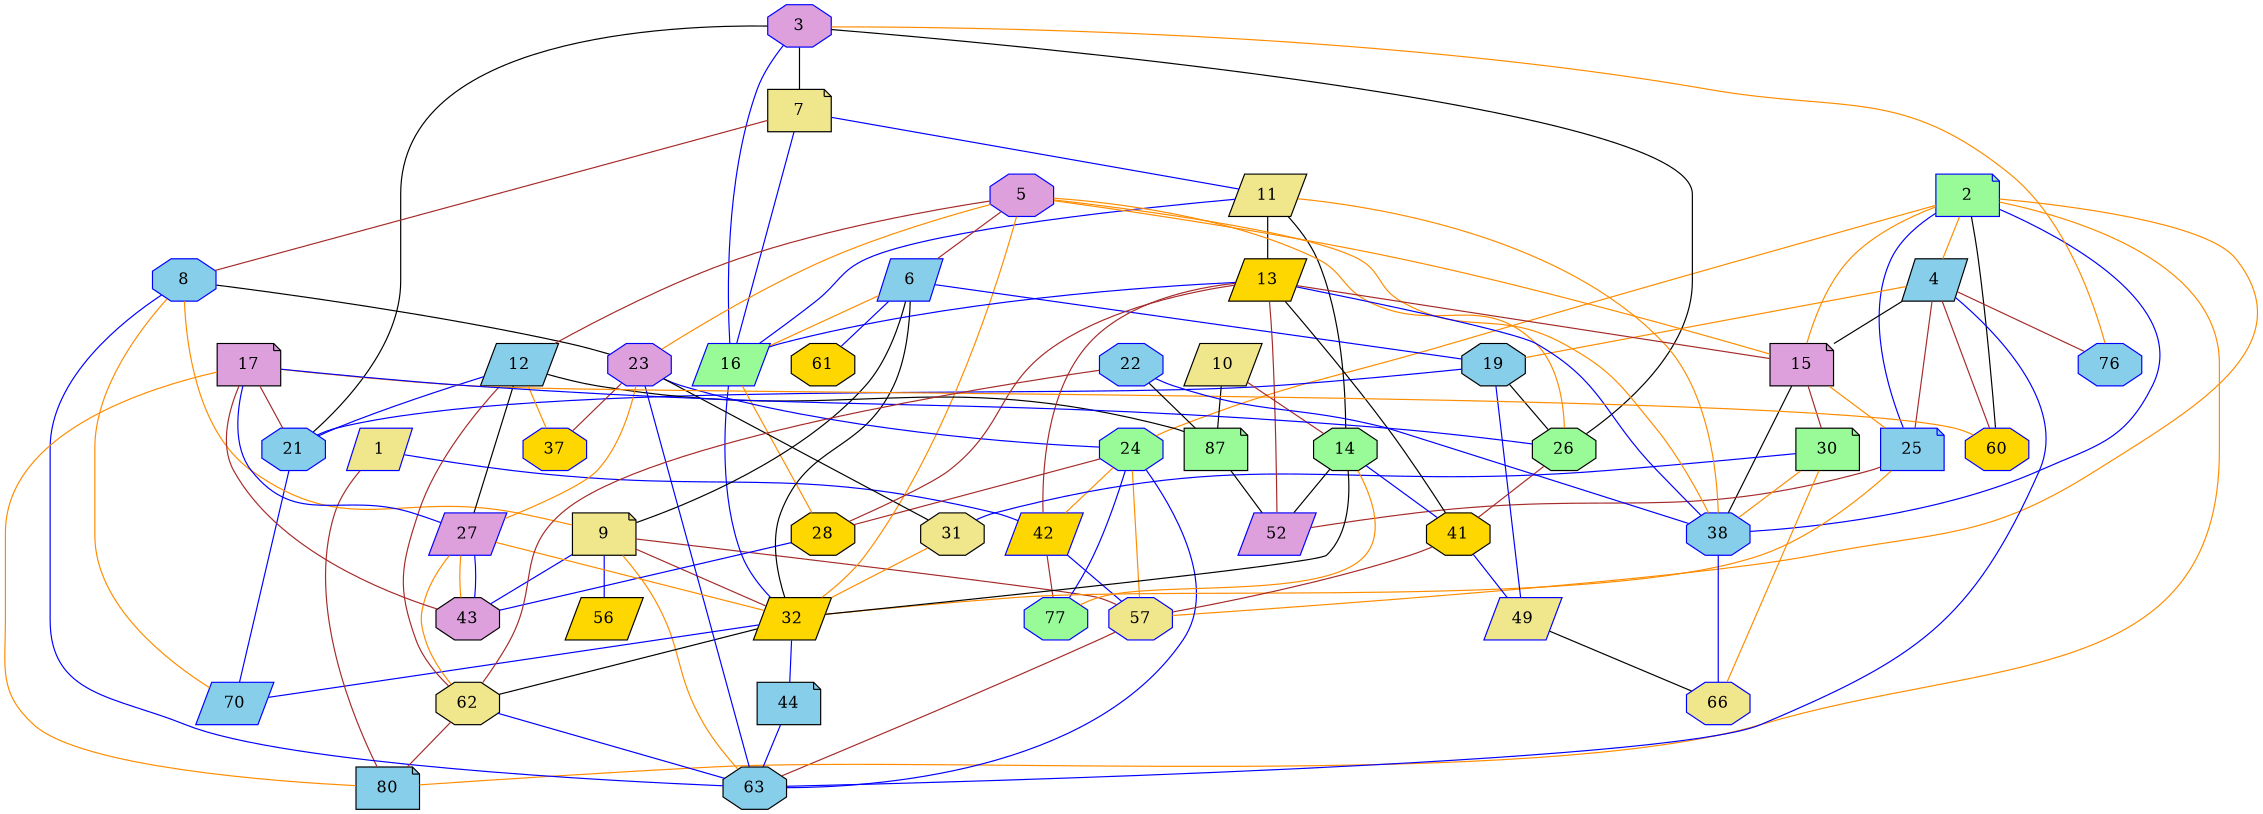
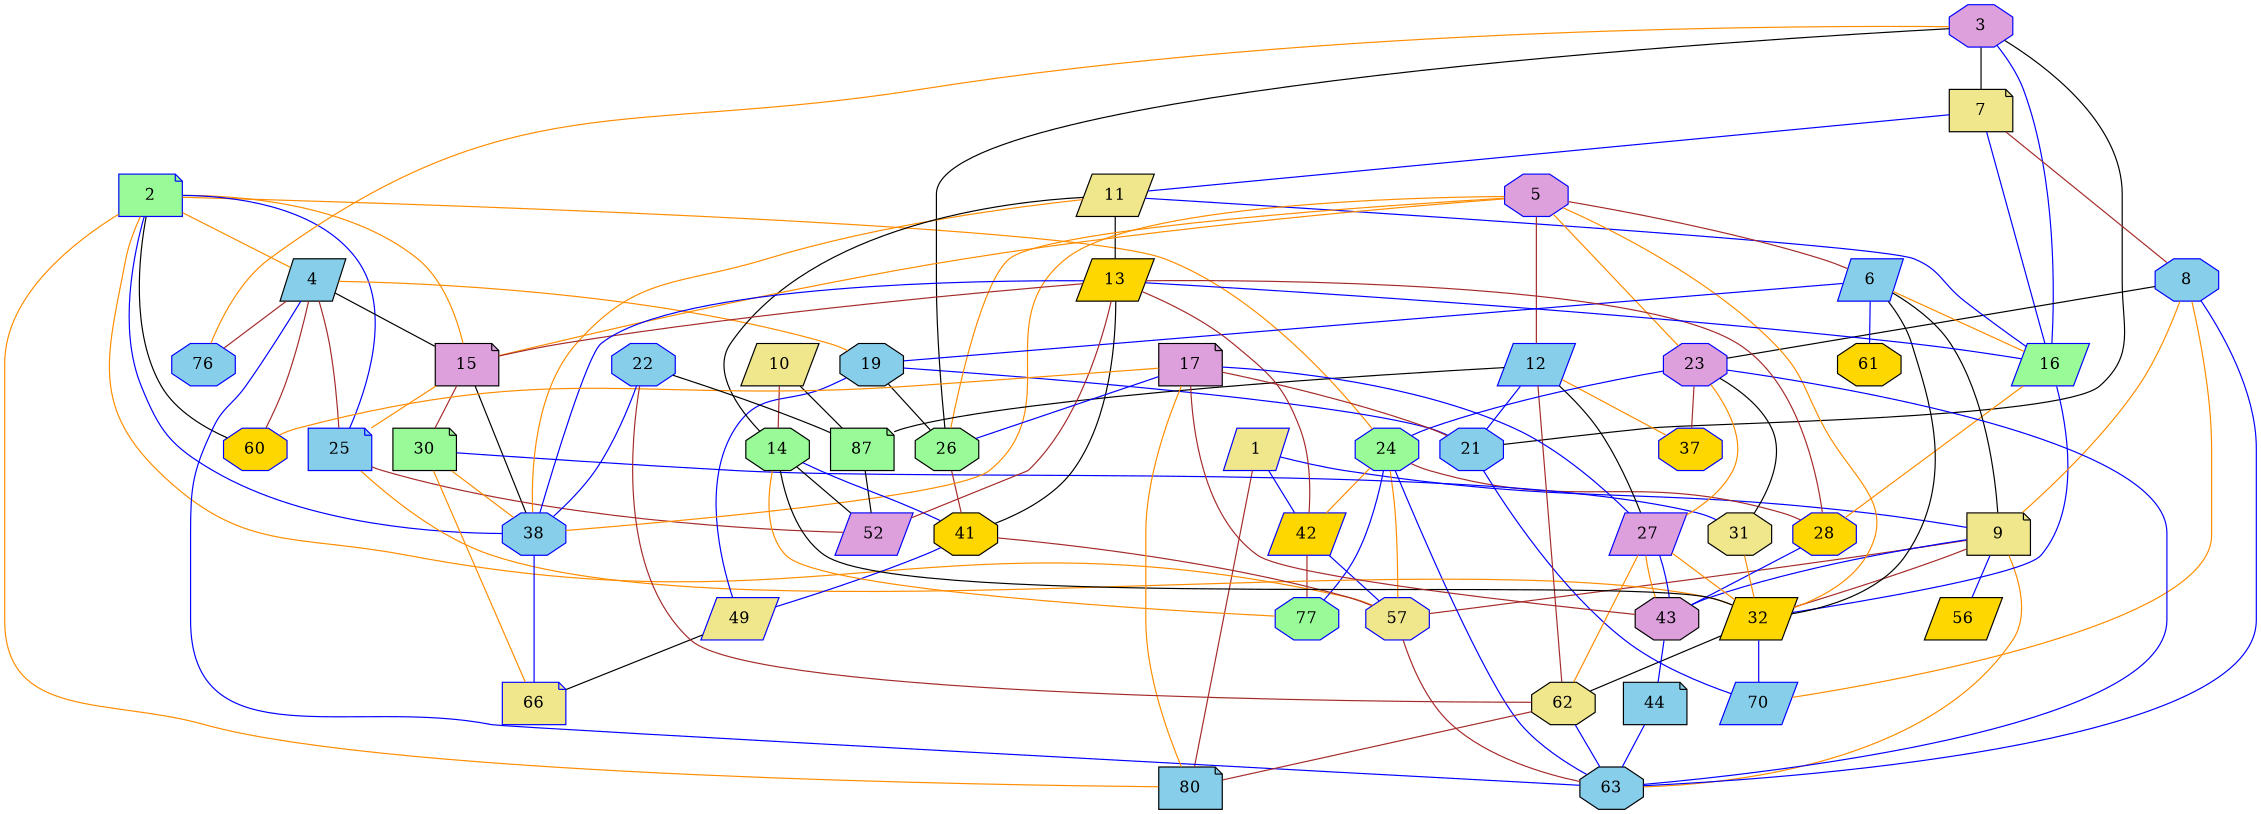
node "12": color black -> blue
edge "1" -- "9": added
node "28": color black -> blue
edge "32" -- "44": now "43" -- "44"
node "66": shape octagon -> note
